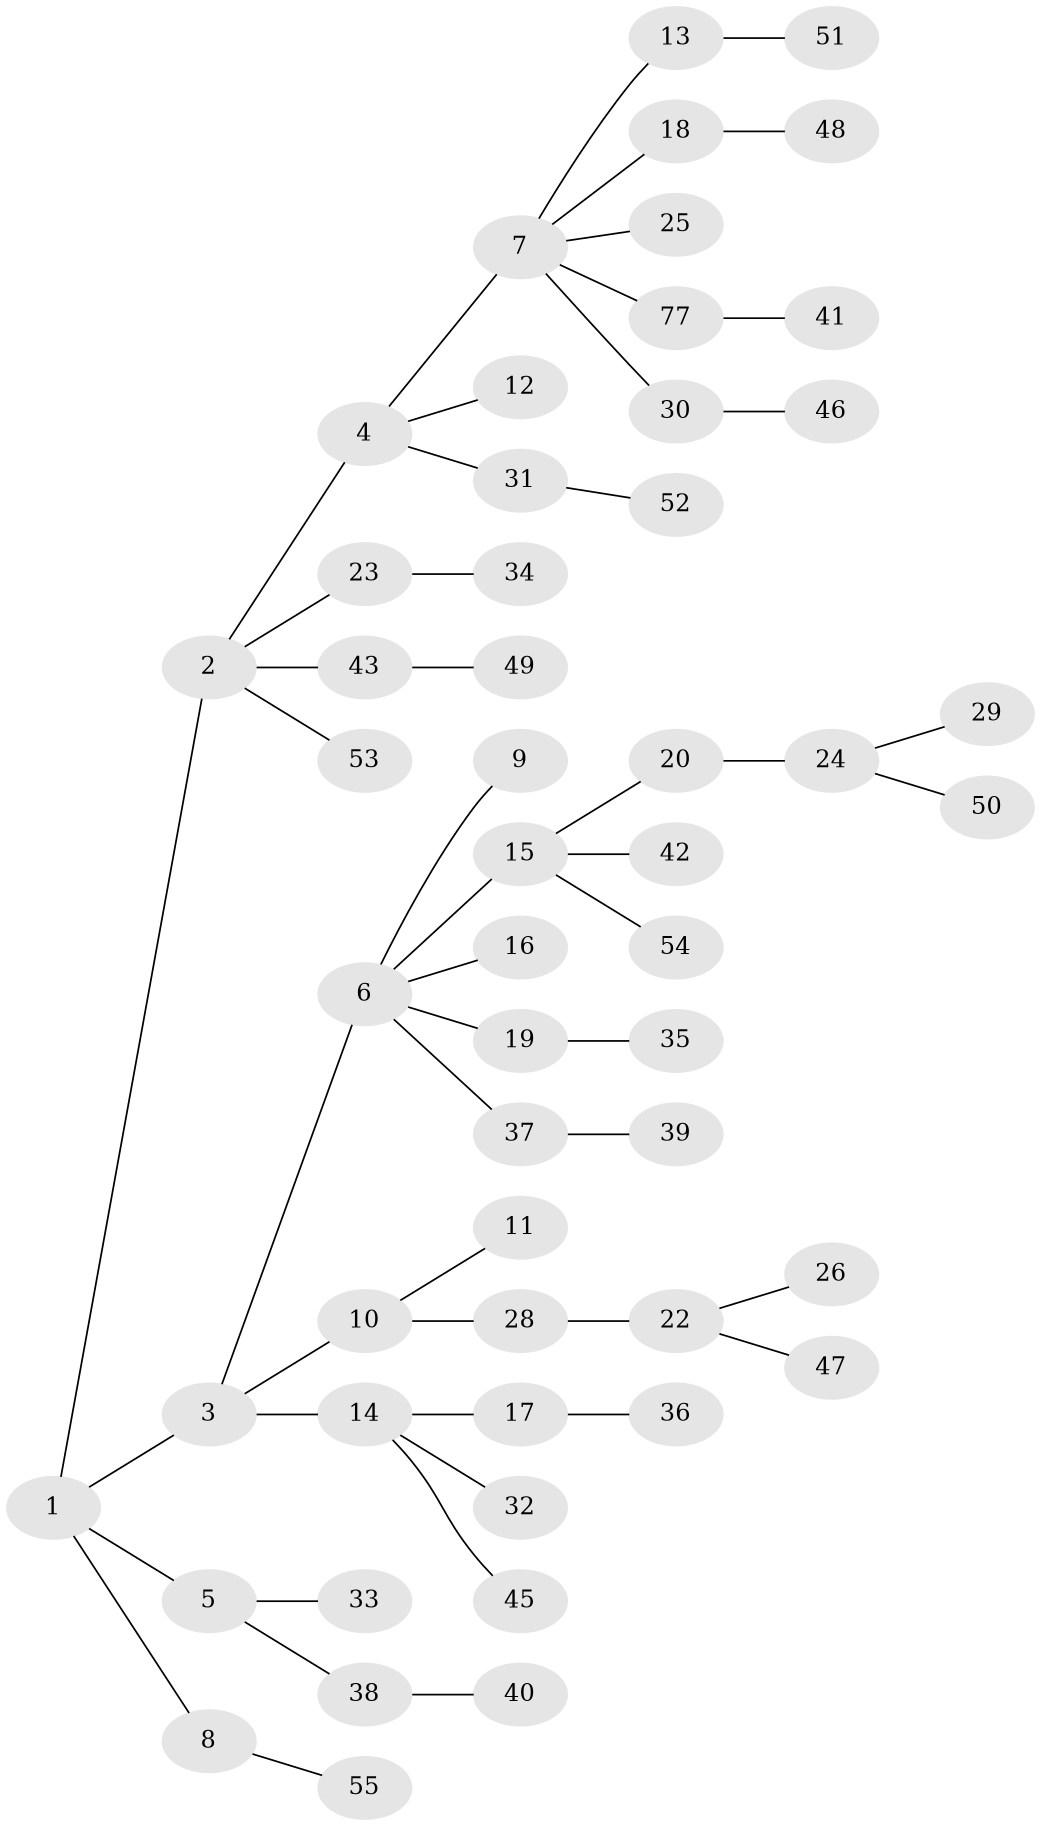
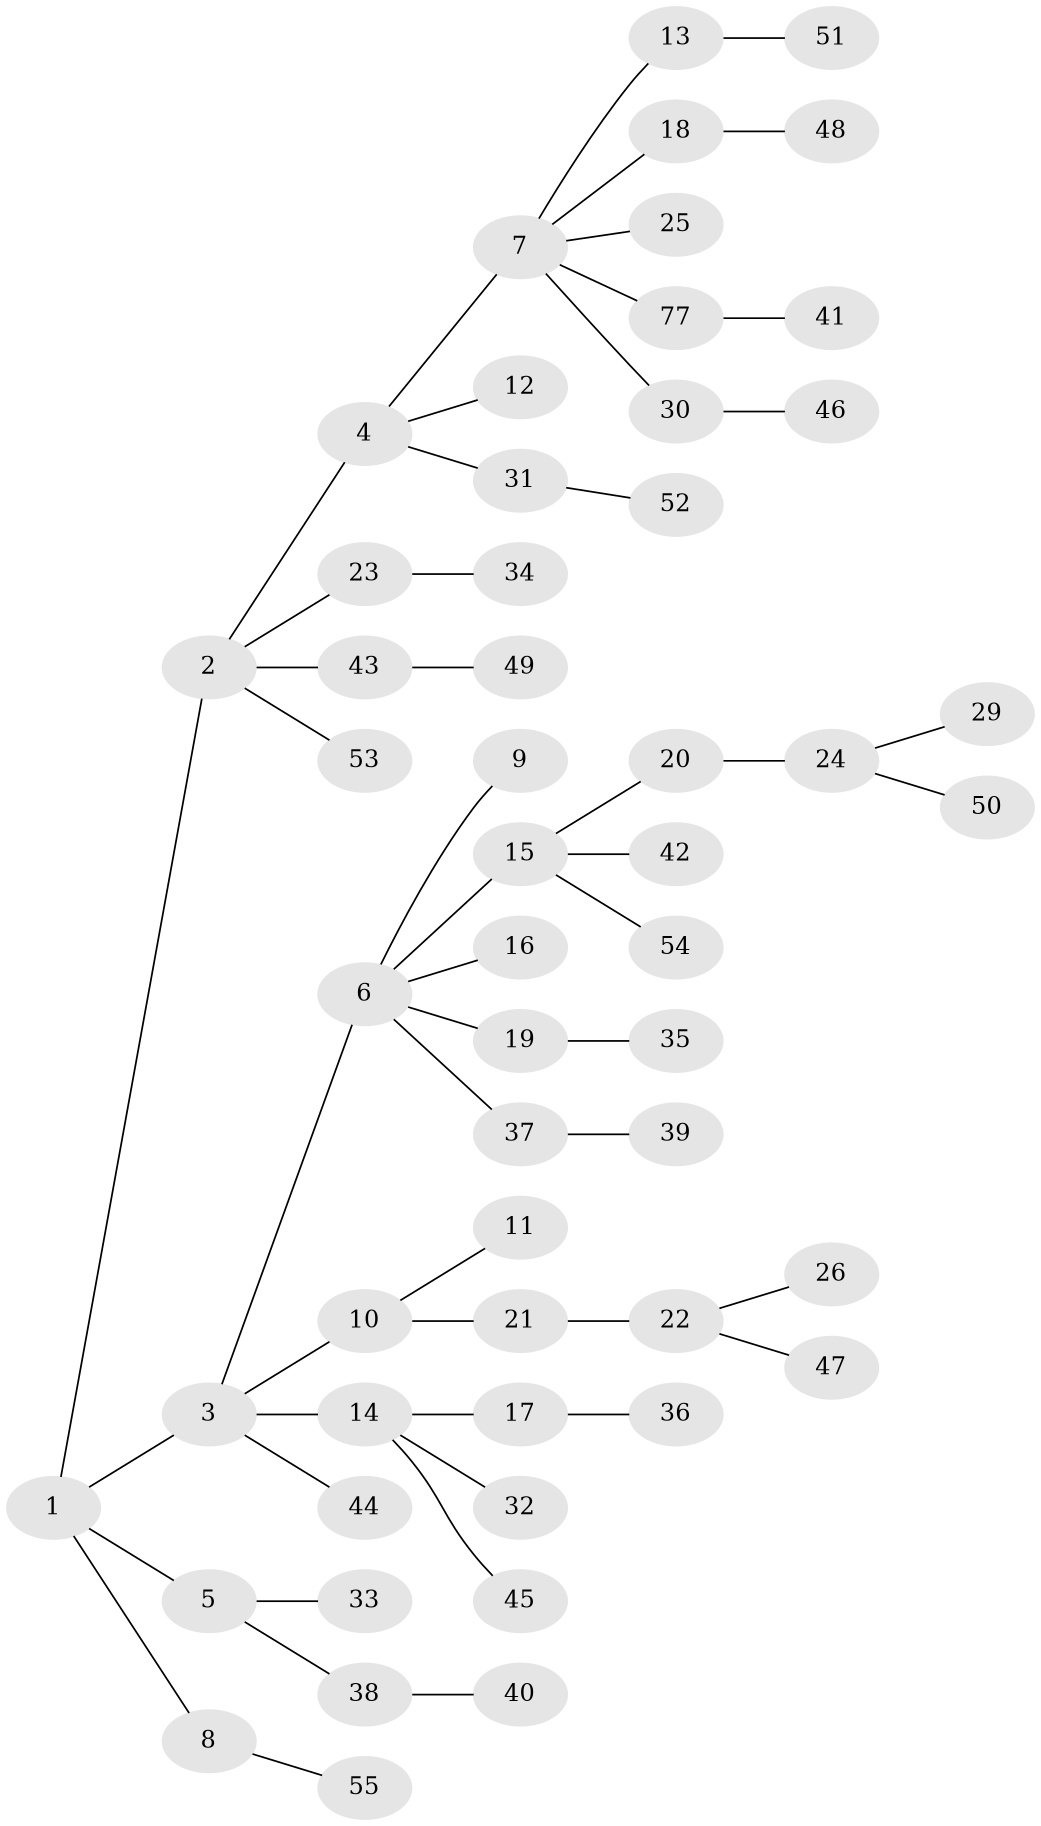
node "28": label "28" -> "21"
node "44": added
